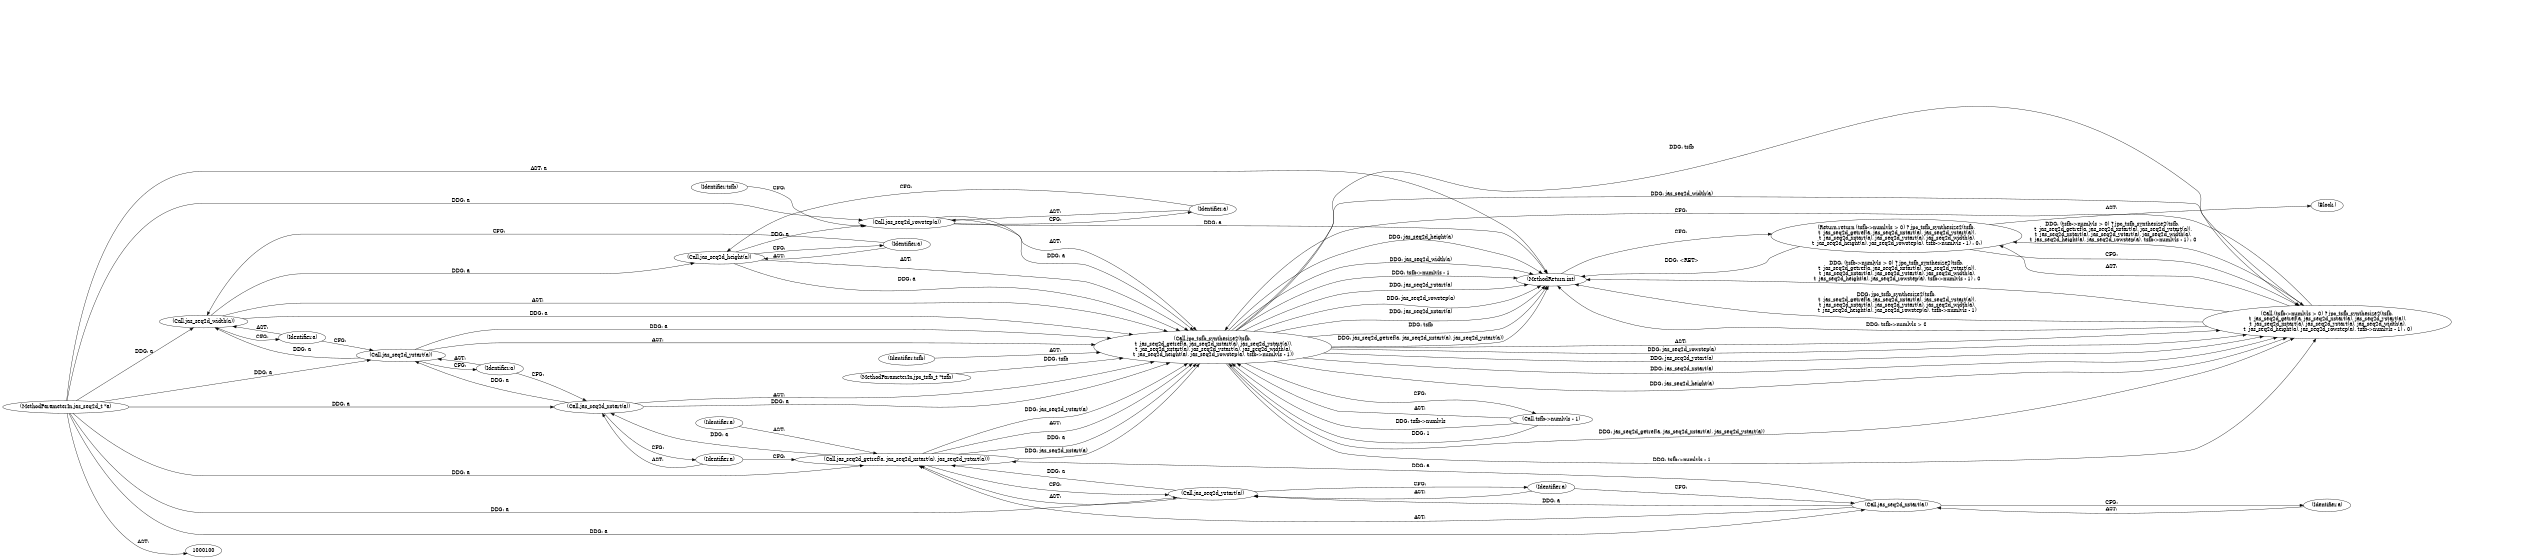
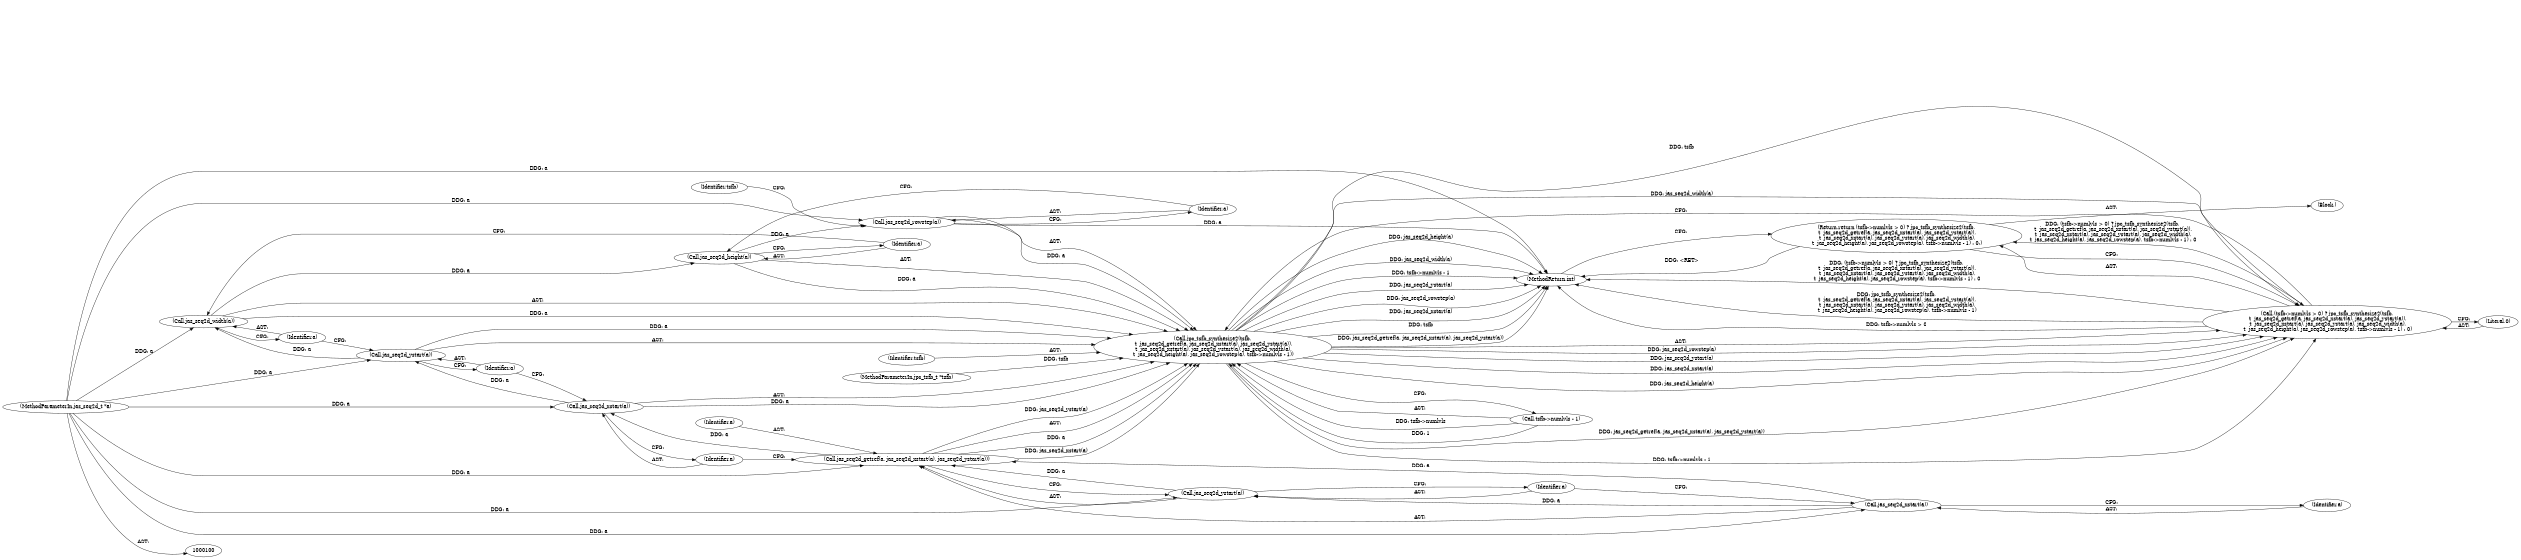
edge "(MethodParameterIn,jas_seq2d_t *a)" -> "(MethodReturn,int)": label "AST: a" -> "DDG: a"
node "(Literal,0)": added
